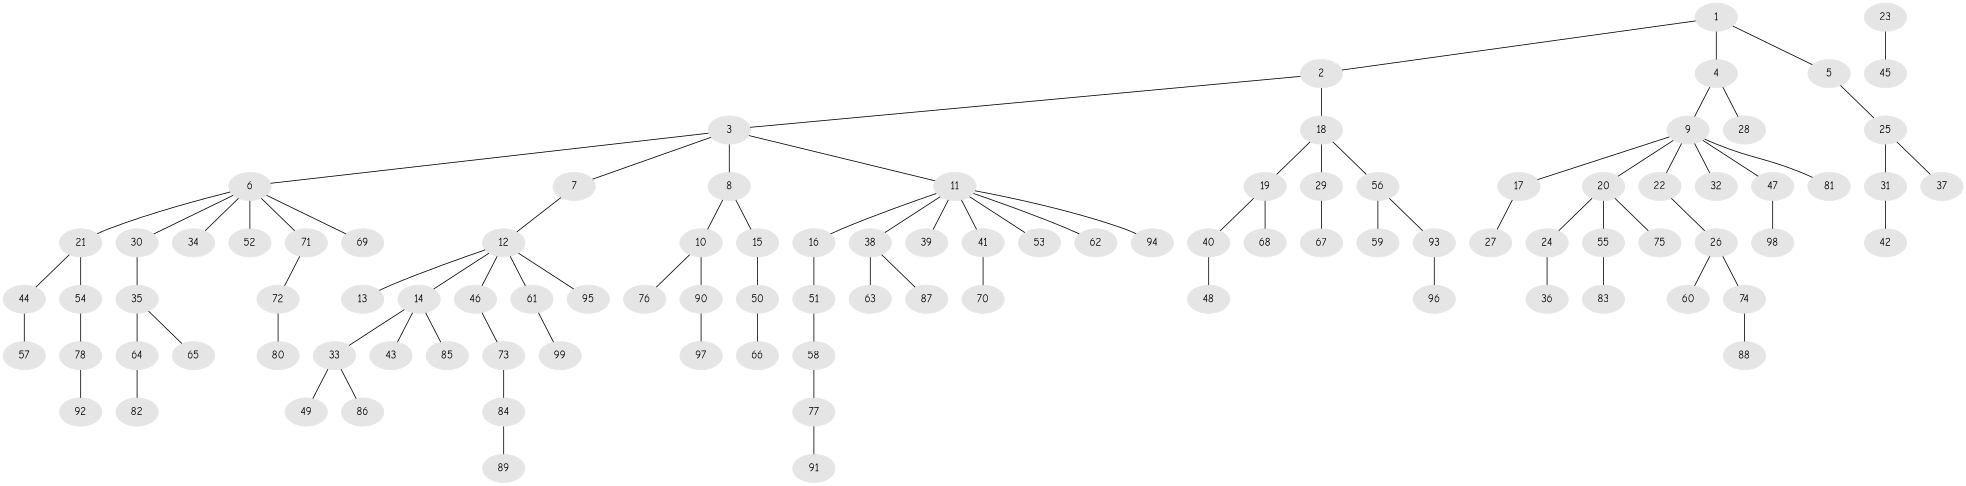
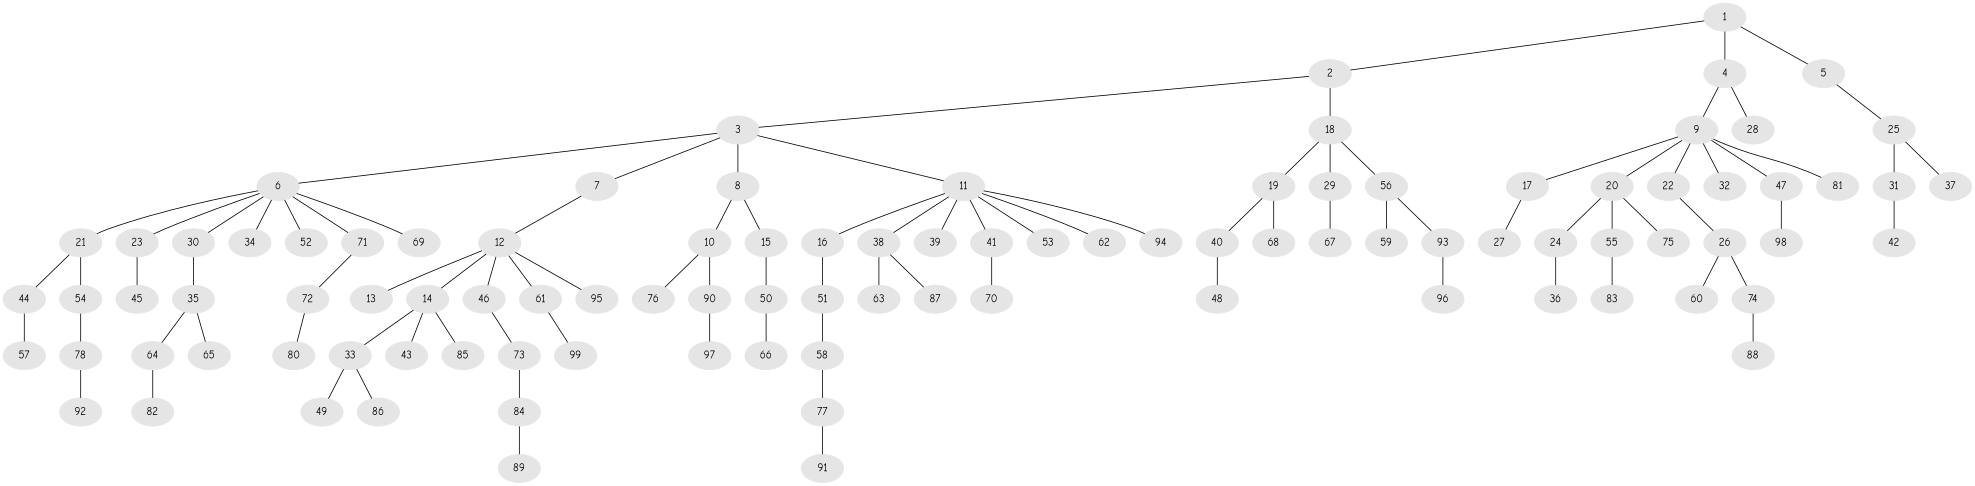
edge "6" -- "23": added
